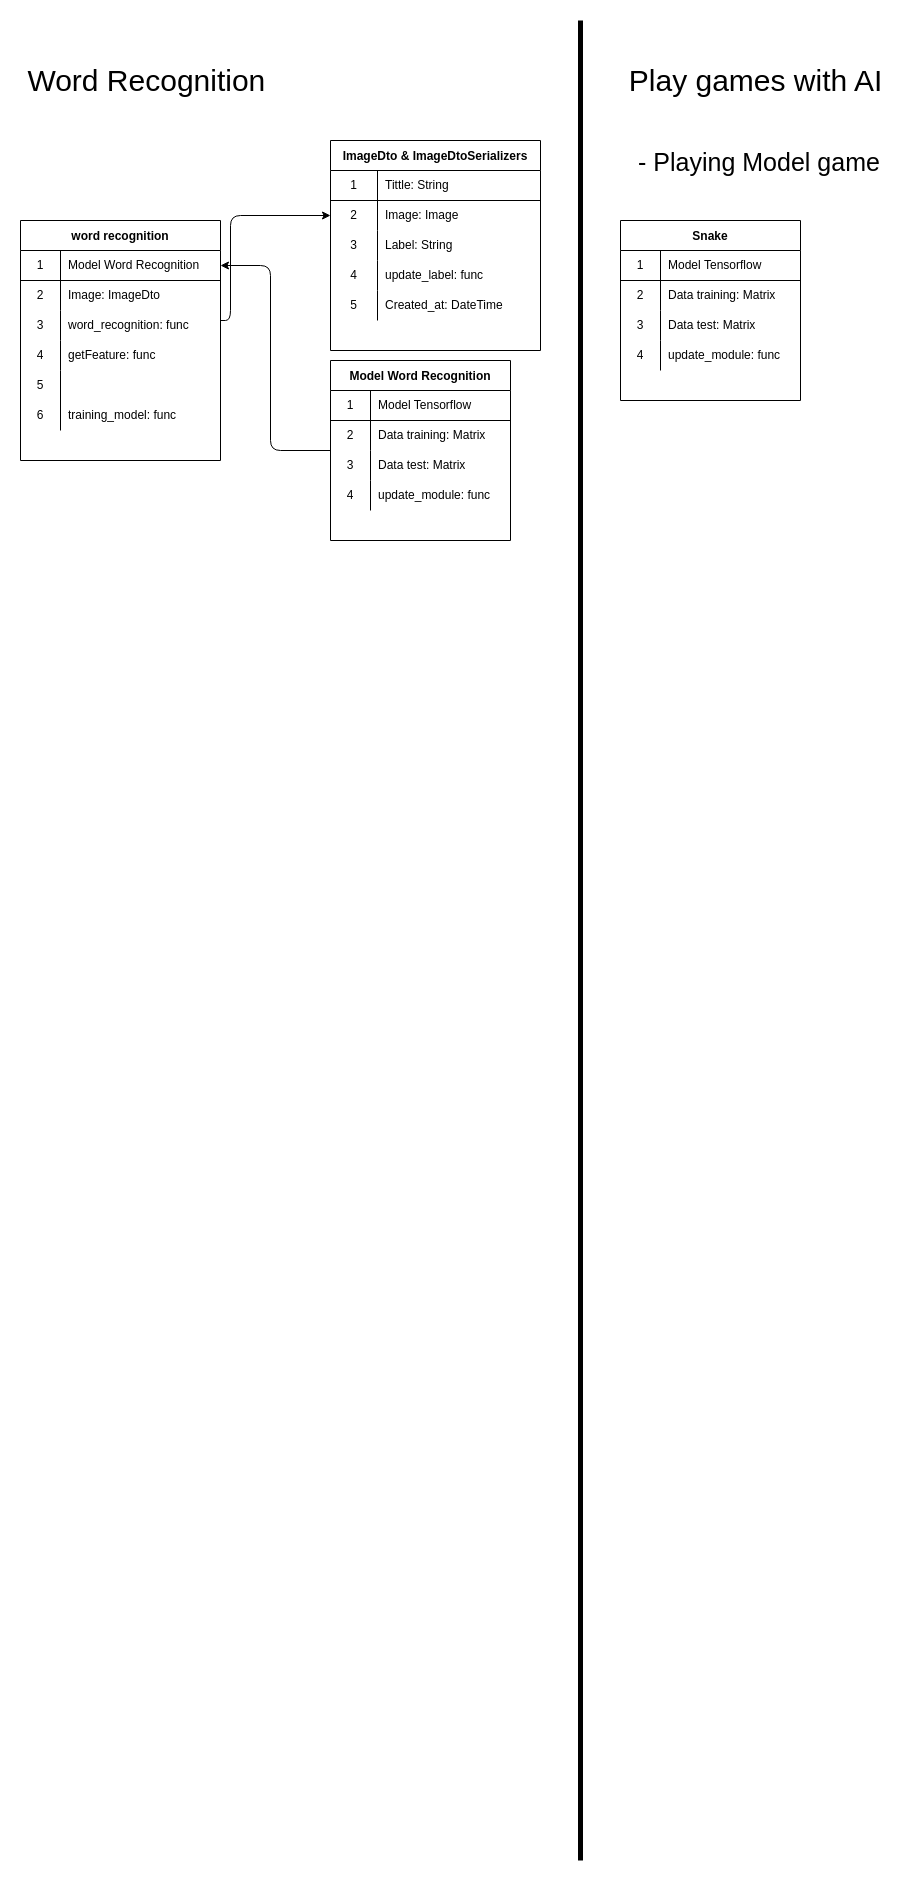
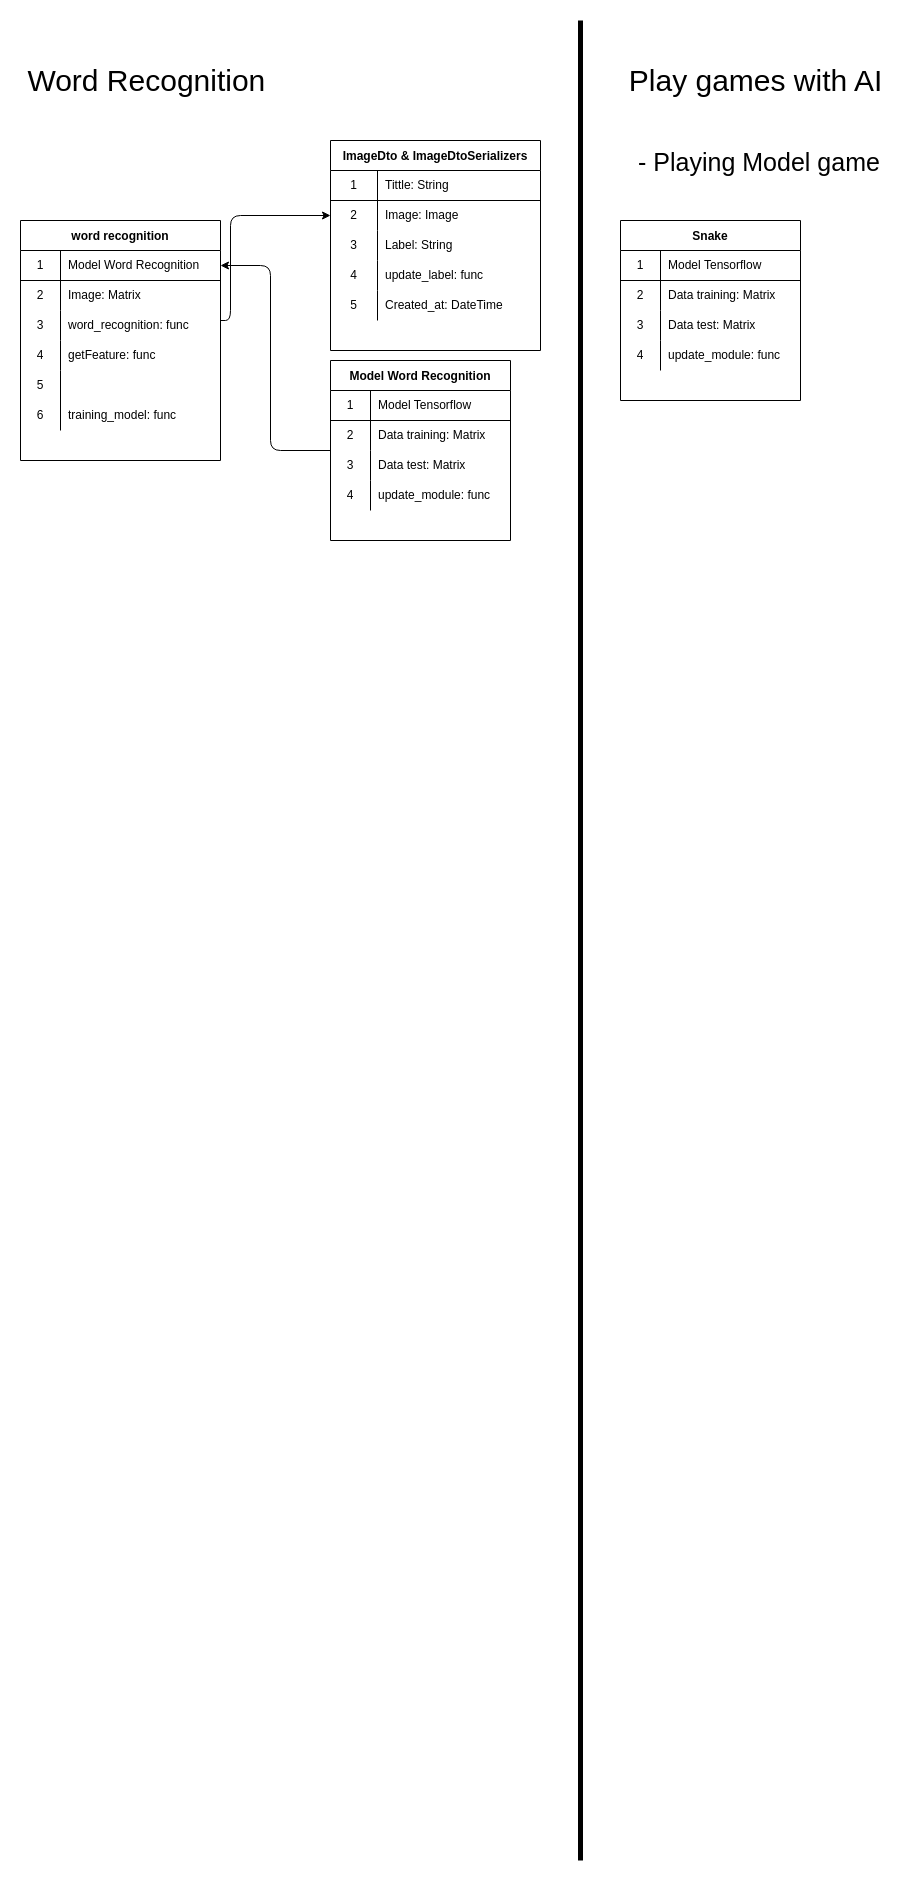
node "Image: ImageDto": label "Image: ImageDto" -> "Image: Matrix"
